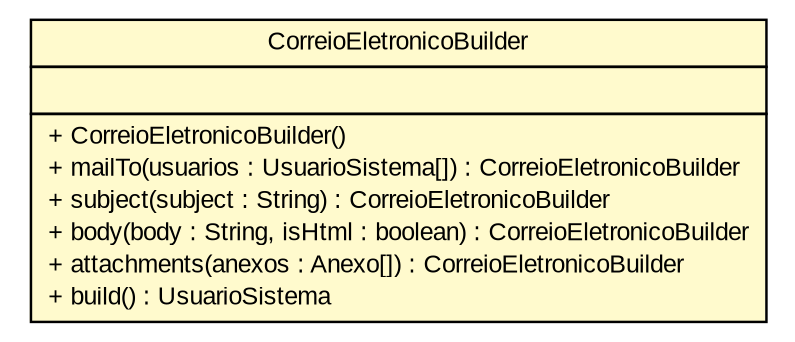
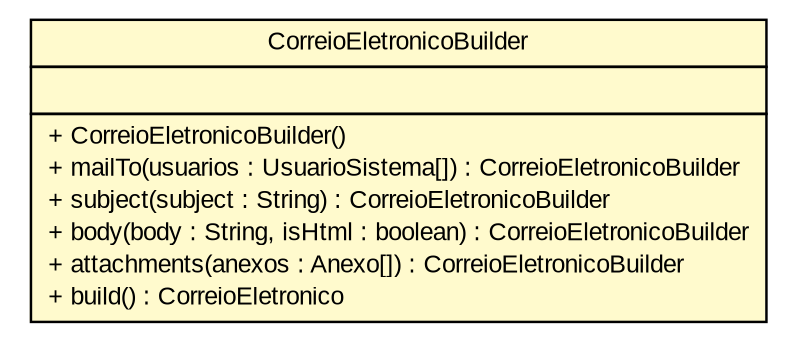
node "CorreioEletronicoBuilder": text "+ build() : UsuarioSistema" -> "+ build() : CorreioEletronico"
